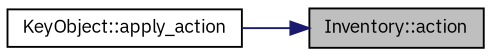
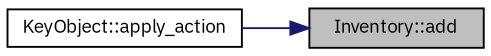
node "Inventory::action": label "Inventory::action" -> "Inventory::add"
